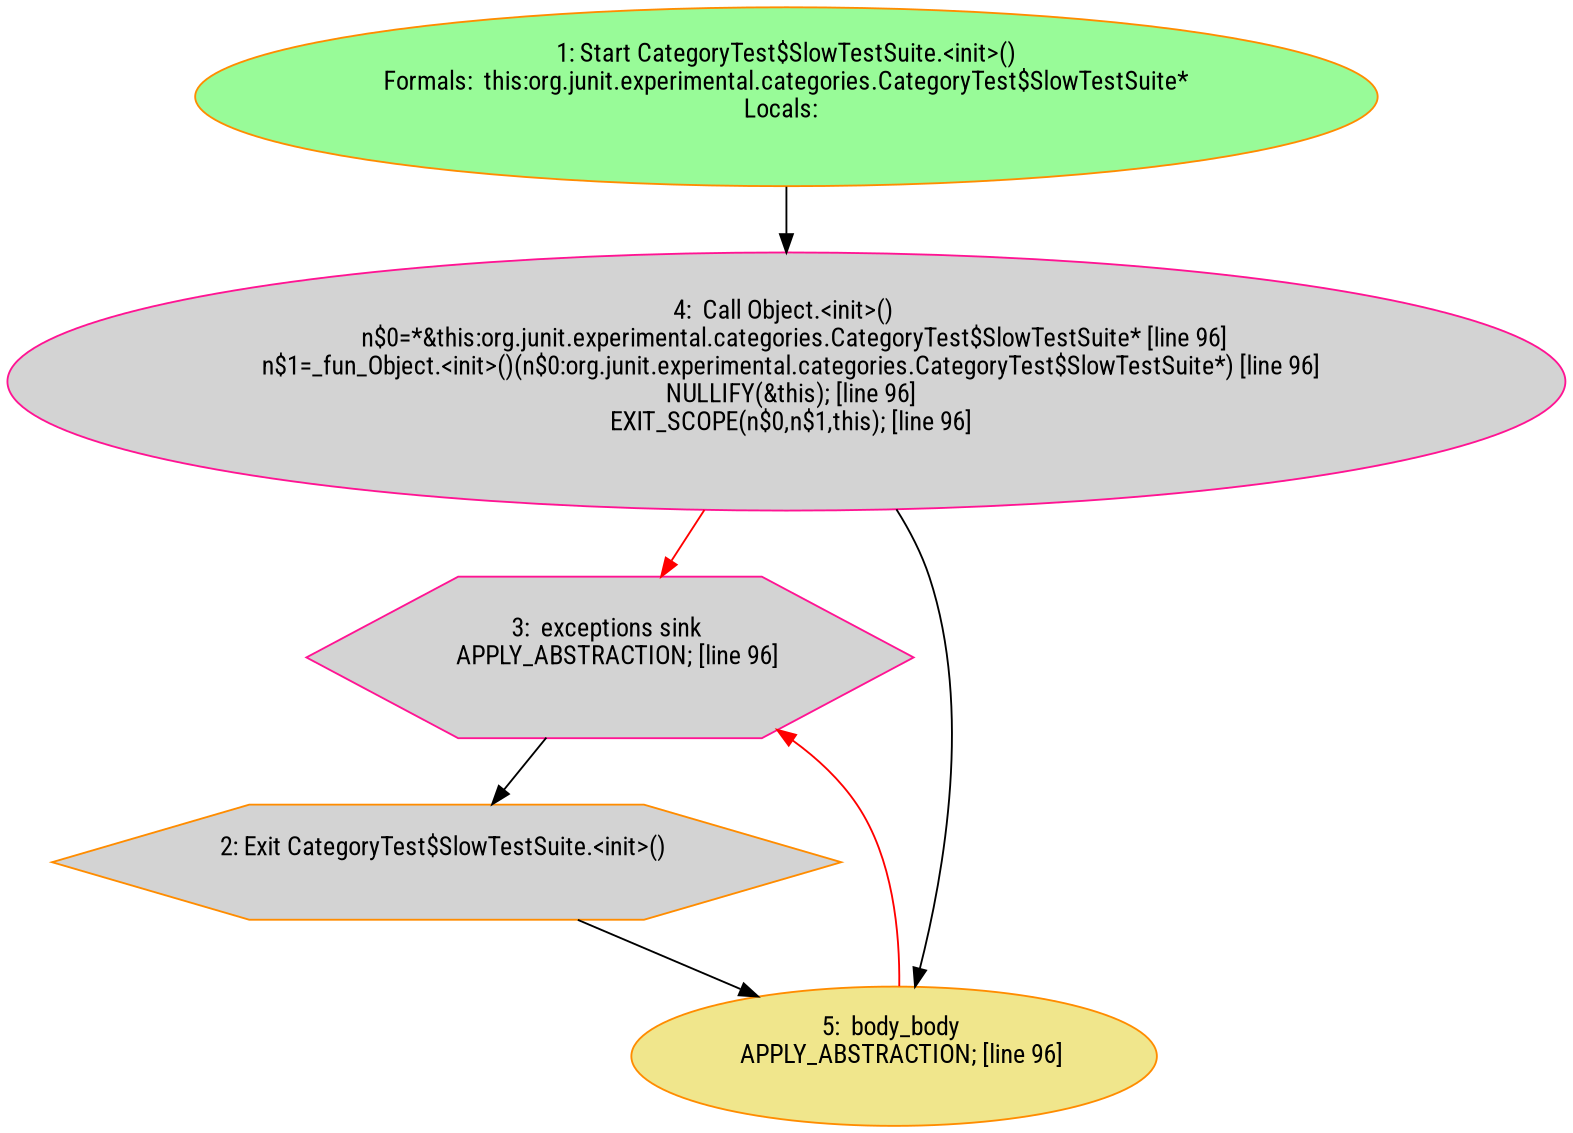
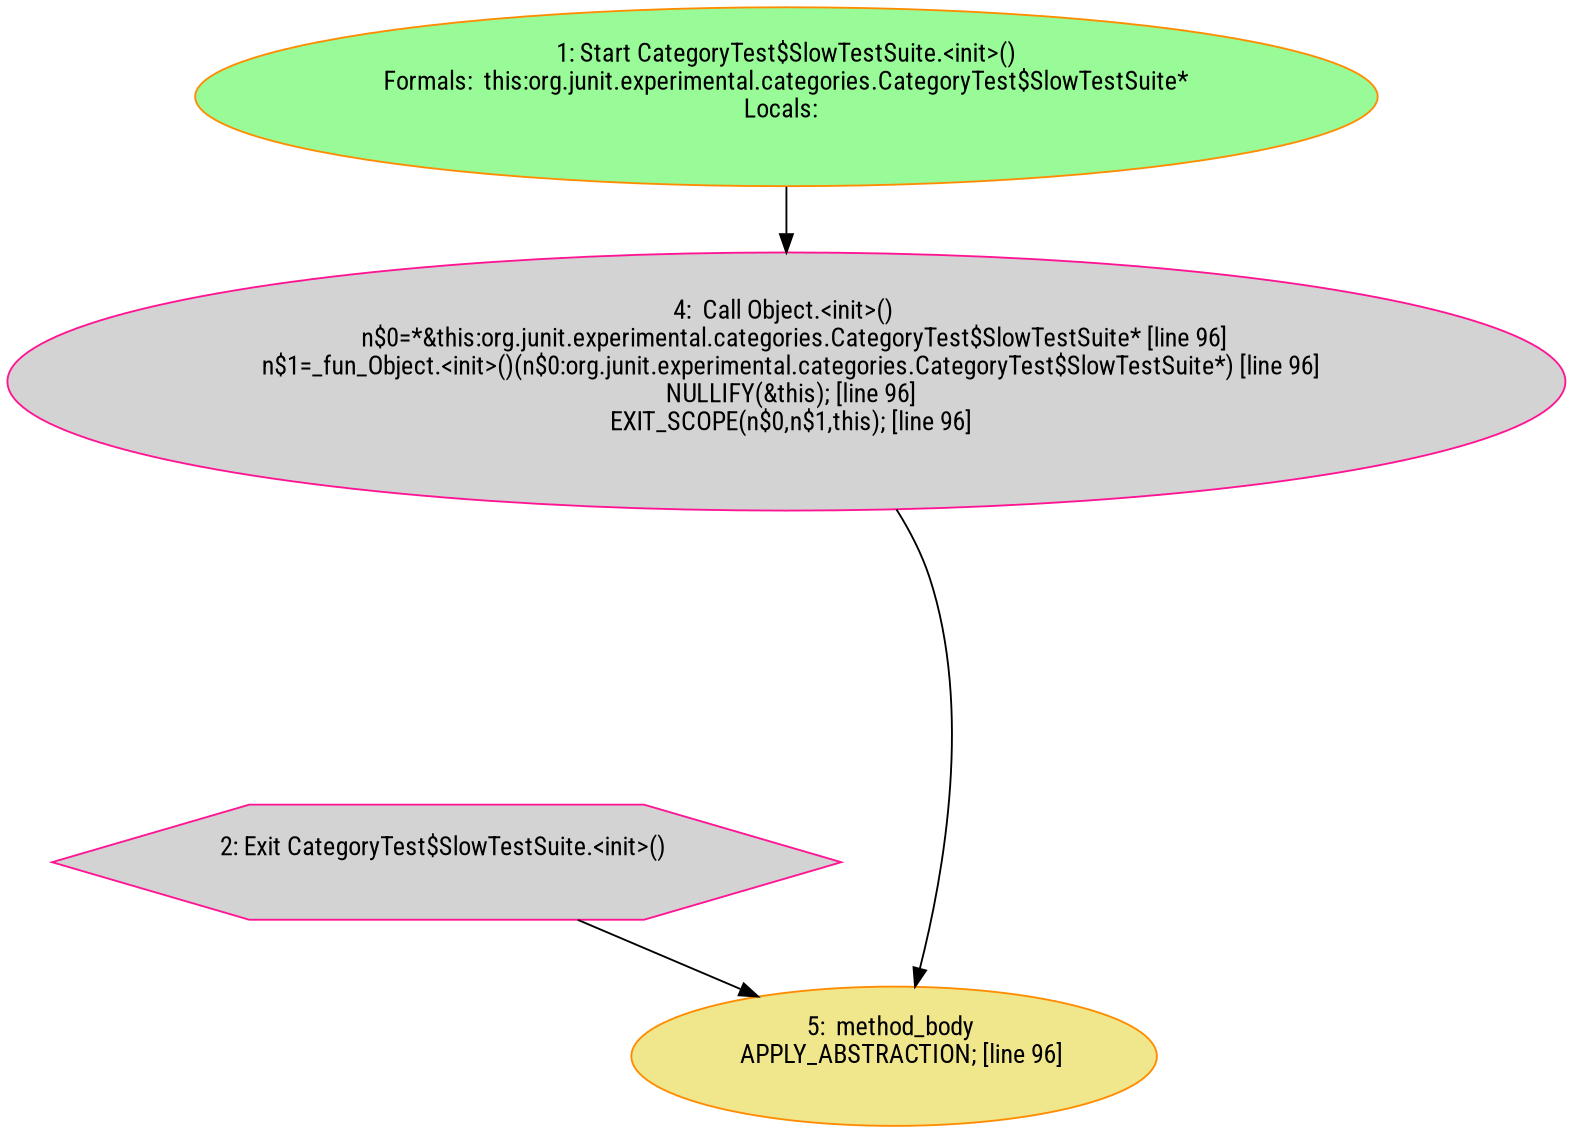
node "3:  exceptions sink APPLY_ABSTRACTION; [line 96]": removed
node "2: Exit CategoryTest$SlowTestSuite.<init>()": color darkorange -> deeppink
node "5:  body_body APPLY_ABSTRACTION; [line 96]": label "5:  body_body APPLY_ABSTRACTION; [line 96]" -> "5:  method_body APPLY_ABSTRACTION; [line 96]"
